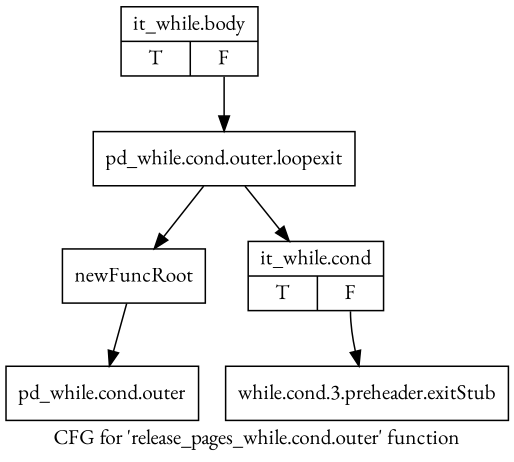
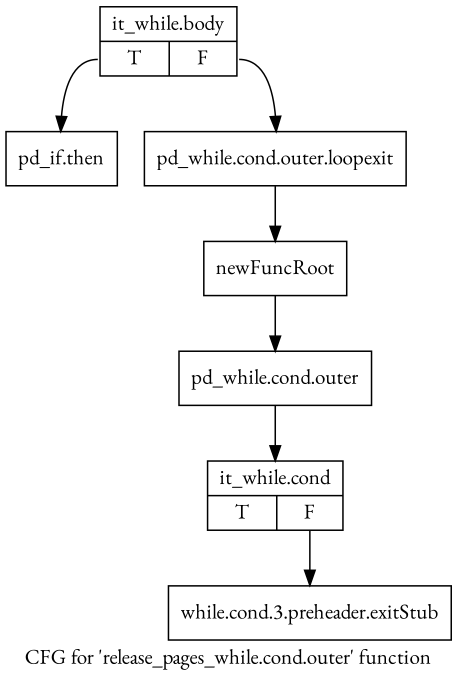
node "pd_if.then": added
edge "pd_while.cond.outer.loopexit" -> "it_while.cond": now "pd_while.cond.outer" -> "it_while.cond"
